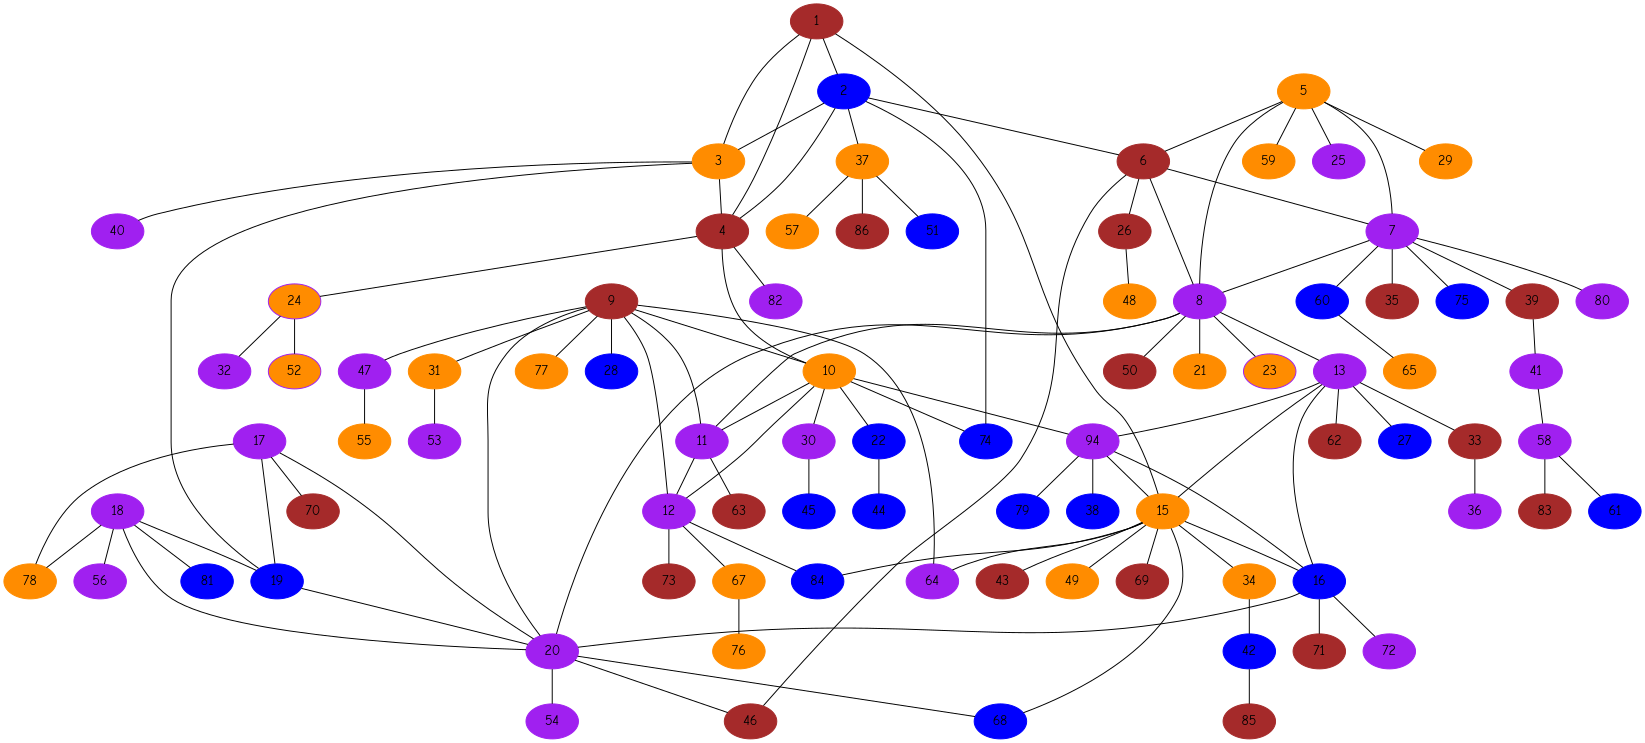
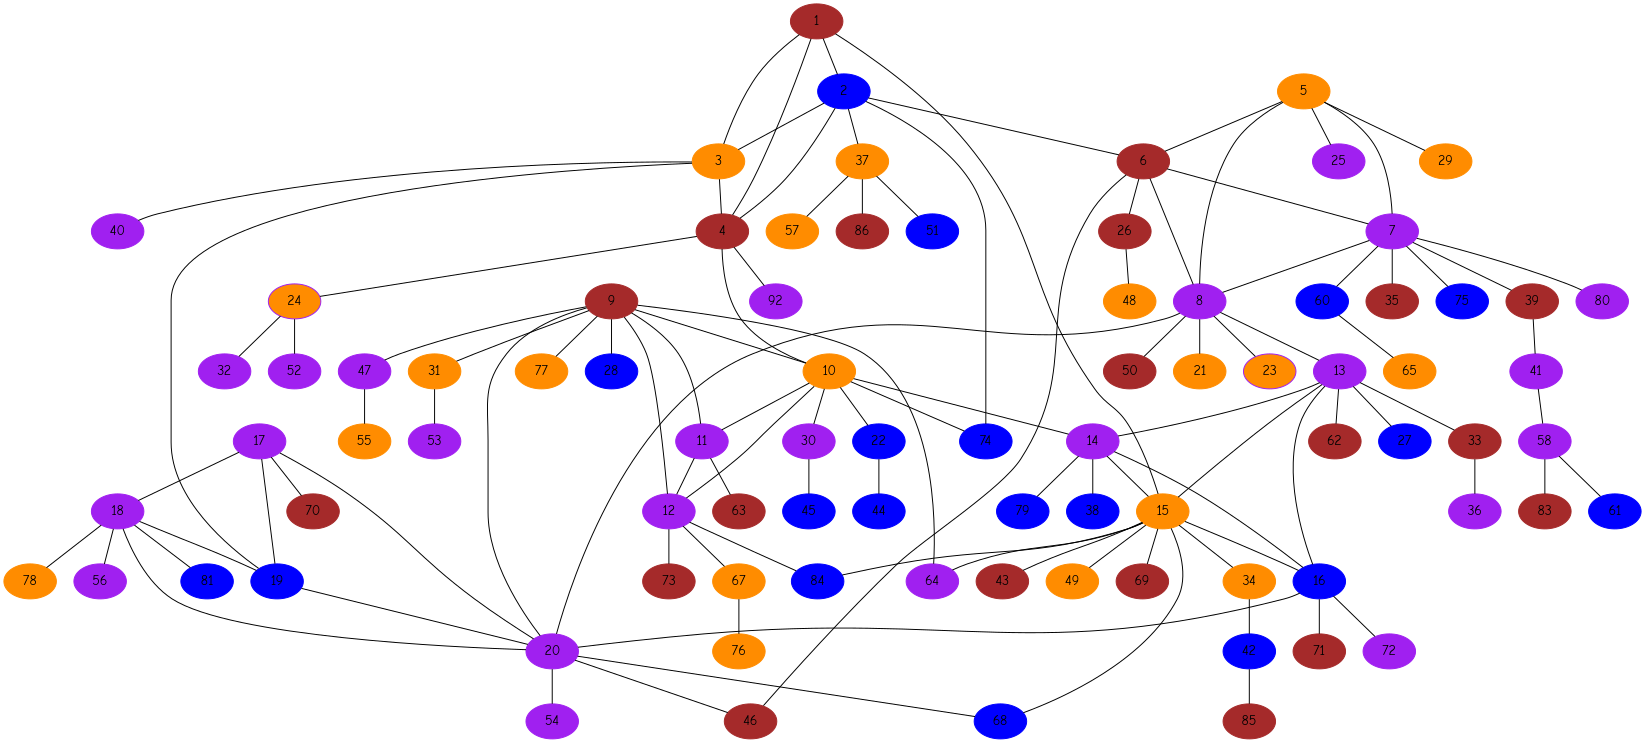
node "59": removed
node "82": label "82" -> "92"
edge "8" -- "11": removed
node "52": fillcolor darkorange -> purple
node "94": label "94" -> "14"
edge "17" -- "78": now "17" -- "18"
